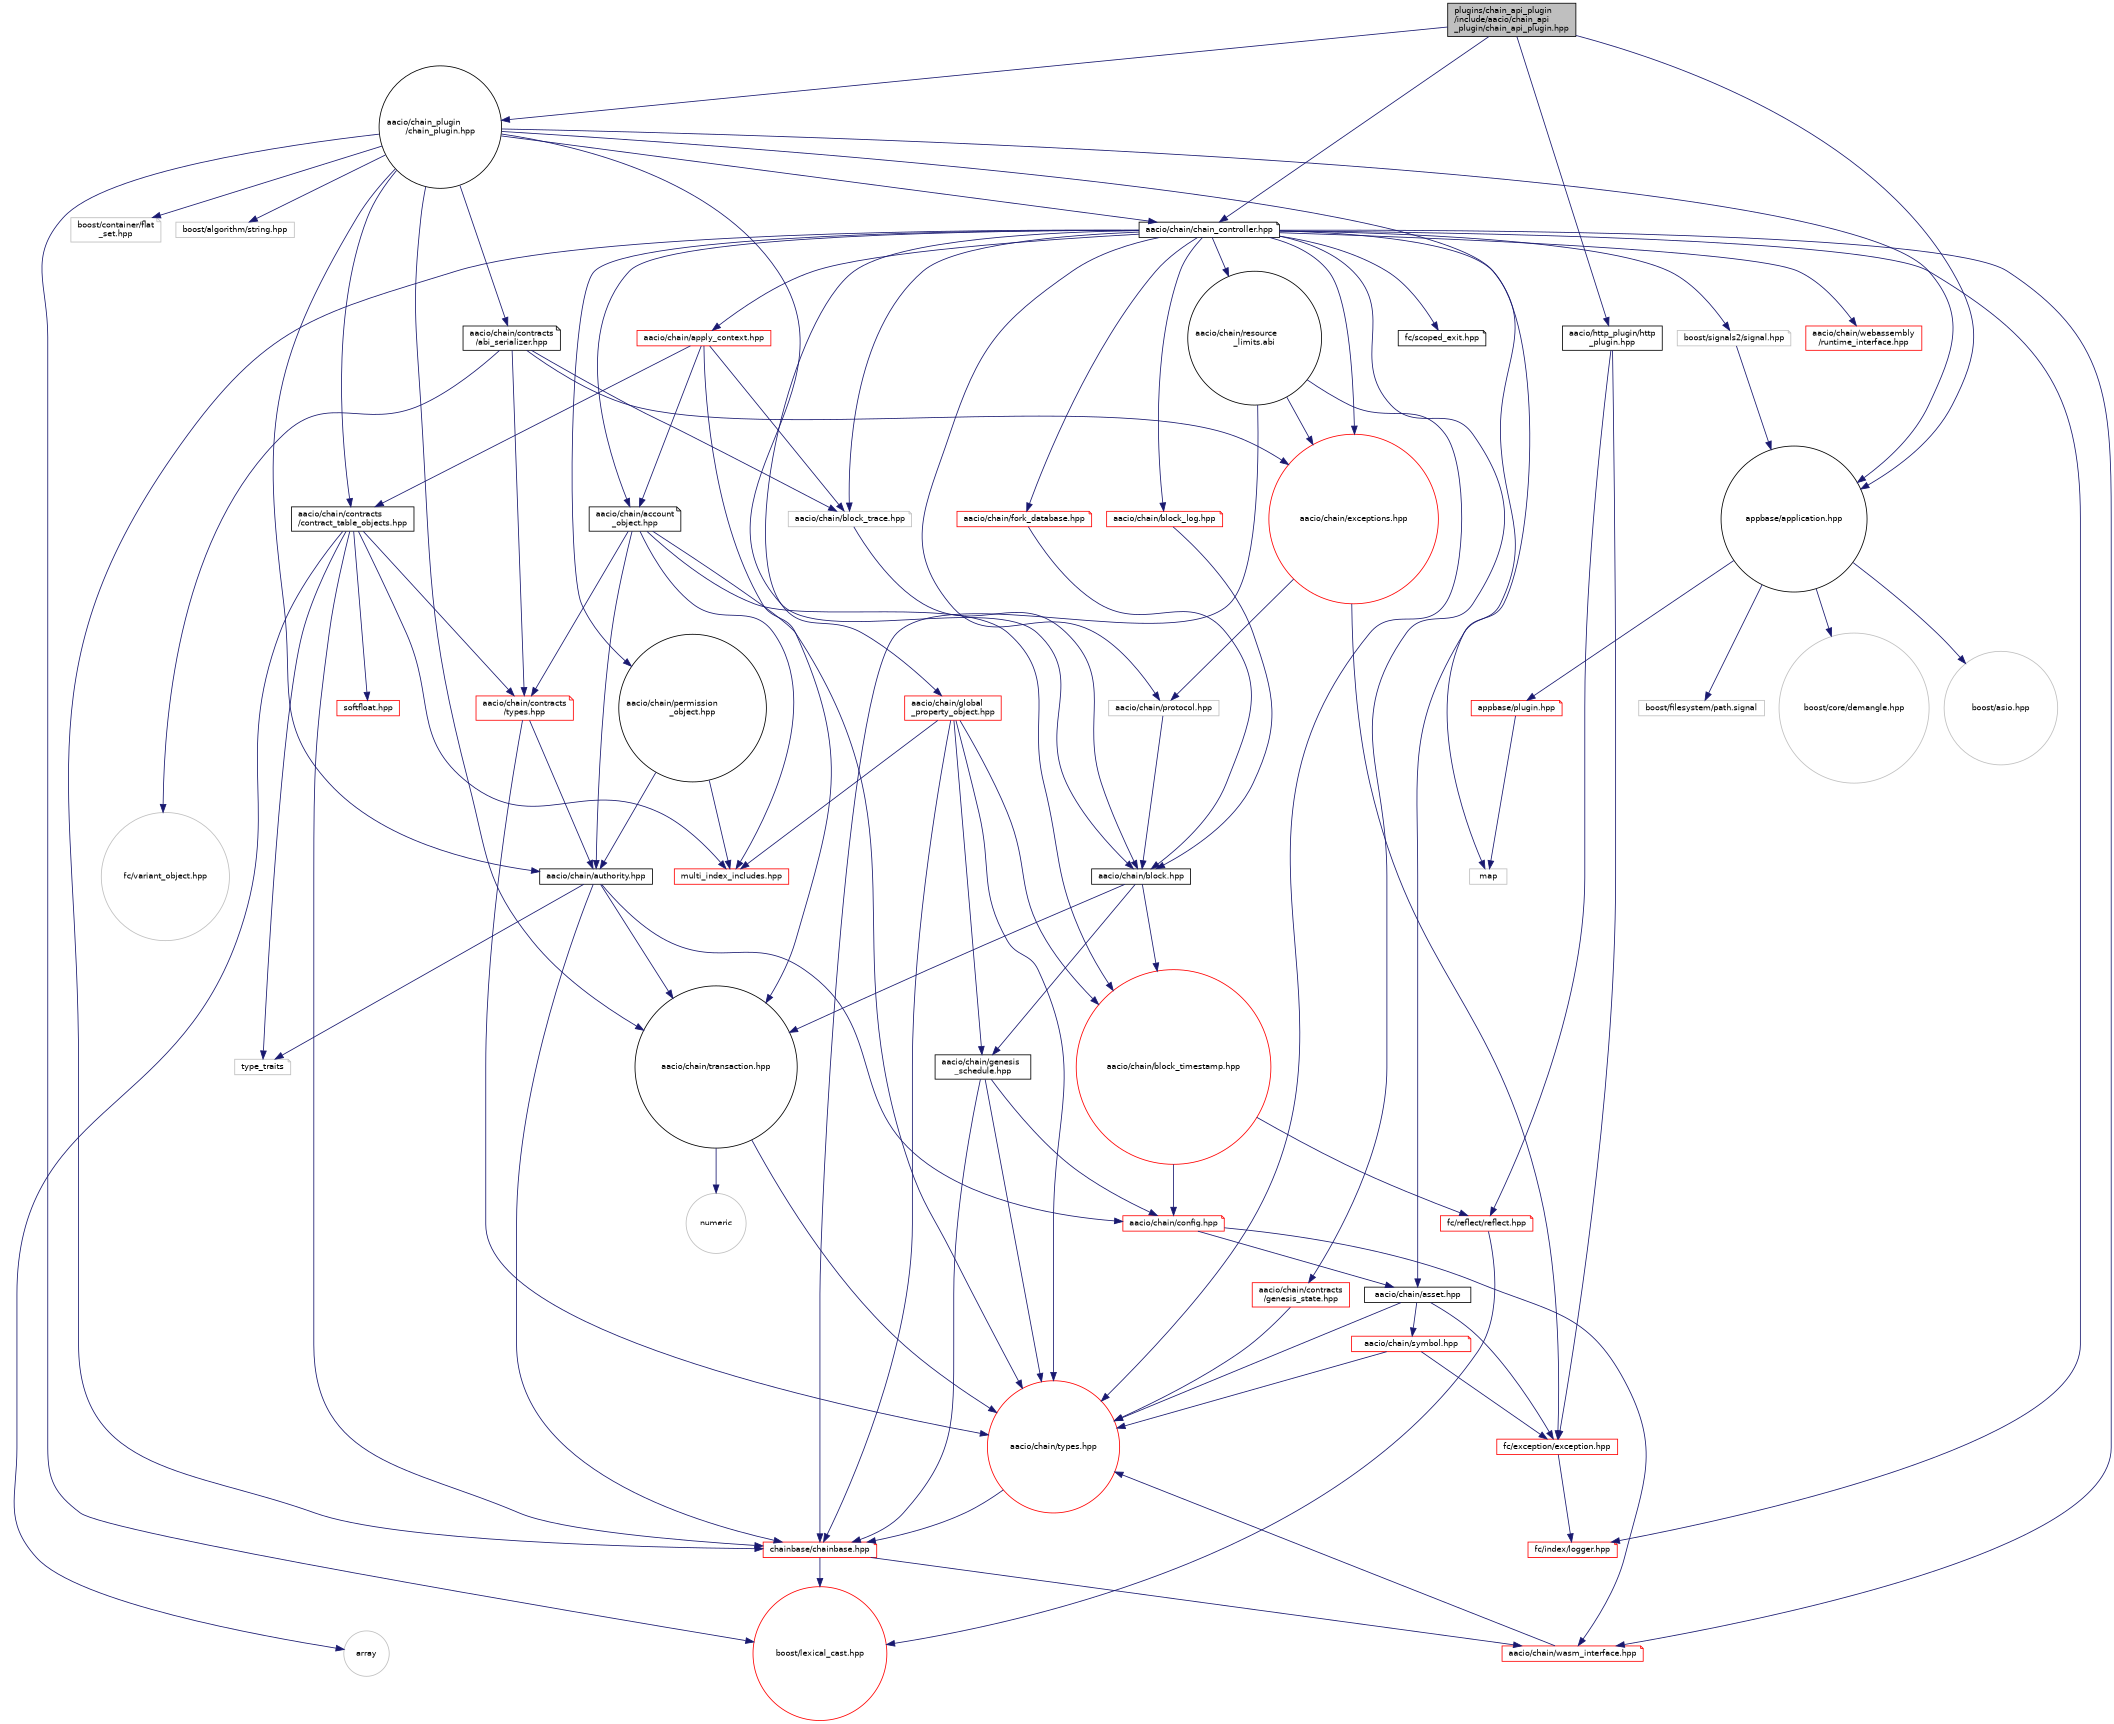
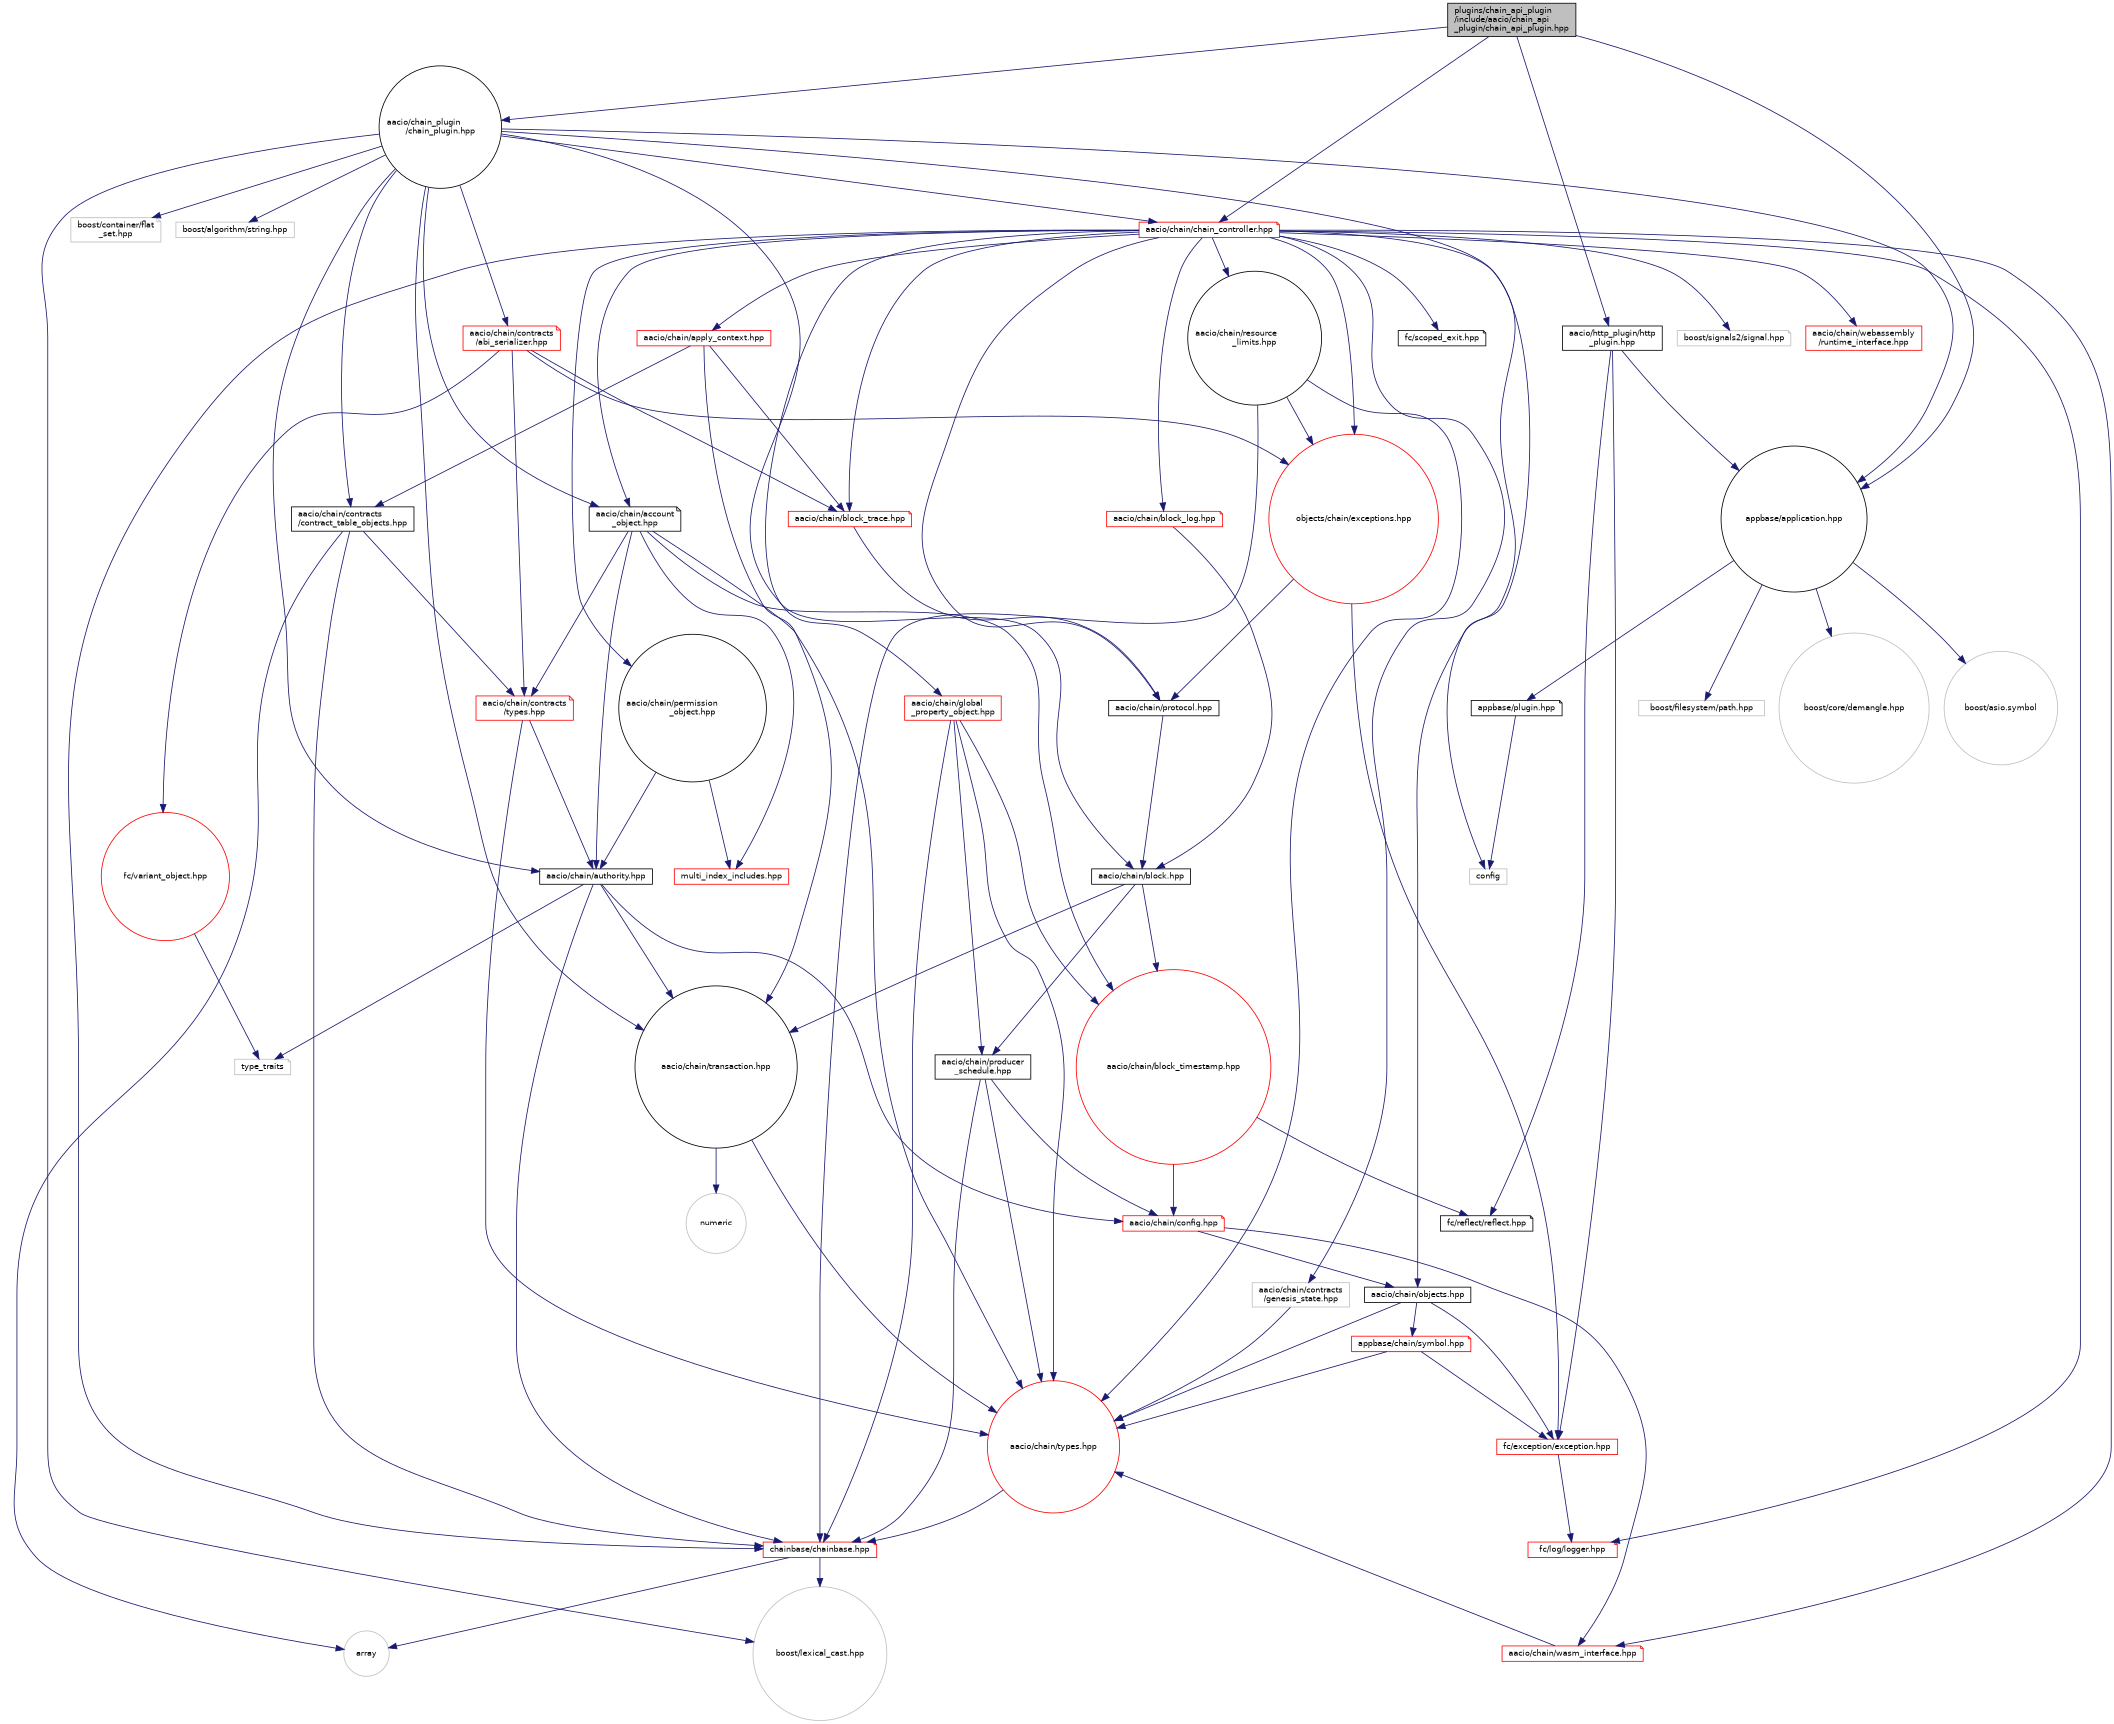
node "aacio/chain/chain_controller.hpp": color black -> red
node "aacio/chain/contracts /abi_serializer.hpp": color black -> red
node "aacio/chain/resource _limits.abi": label "aacio/chain/resource _limits.abi" -> "aacio/chain/resource _limits.hpp"
edge "boost/signals2/signal.hpp" -> "appbase/application.hpp": now "aacio/http_plugin/http _plugin.hpp" -> "appbase/application.hpp"
edge "aacio/chain/apply_context.hpp" -> "aacio/chain/account _object.hpp": now "aacio/chain_plugin /chain_plugin.hpp" -> "aacio/chain/account _object.hpp"
node "aacio/chain/block_trace.hpp": color grey75 -> red
node "aacio/chain/fork_database.hpp": removed
node "aacio/chain/exceptions.hpp": label "aacio/chain/exceptions.hpp" -> "objects/chain/exceptions.hpp"
edge "aacio/chain/block_trace.hpp" -> "aacio/chain/block.hpp": now "aacio/chain/block_trace.hpp" -> "aacio/chain/protocol.hpp"
node "softfloat.hpp": removed
node "aacio/chain/protocol.hpp": color grey75 -> black
node "appbase/plugin.hpp": color red -> black
node "boost/filesystem/path.signal": label "boost/filesystem/path.signal" -> "boost/filesystem/path.hpp"
node "boost/asio.hpp": label "boost/asio.hpp" -> "boost/asio.symbol"
edge "aacio/chain/contracts /contract_table_objects.hpp" -> "multi_index_includes.hpp": removed
edge "aacio/chain/contracts /contract_table_objects.hpp" -> "type_traits": now "fc/variant_object.hpp" -> "type_traits"
edge "aacio/chain/global _property_object.hpp" -> "multi_index_includes.hpp": removed
node "fc/variant_object.hpp": color grey75 -> red
node "map": label "map" -> "config"
node "aacio/chain/genesis _schedule.hpp": label "aacio/chain/genesis _schedule.hpp" -> "aacio/chain/producer _schedule.hpp"
node "fc/reflect/reflect.hpp": color red -> black
node "aacio/chain/contracts /genesis_state.hpp": color red -> grey75
node "aacio/chain/asset.hpp": label "aacio/chain/asset.hpp" -> "aacio/chain/objects.hpp"
node "aacio/chain/symbol.hpp": label "aacio/chain/symbol.hpp" -> "appbase/chain/symbol.hpp"
edge "fc/reflect/reflect.hpp" -> "boost/lexical_cast.hpp": removed
node "fc/index/logger.hpp": label "fc/index/logger.hpp" -> "fc/log/logger.hpp"
edge "chainbase/chainbase.hpp" -> "aacio/chain/wasm_interface.hpp": now "chainbase/chainbase.hpp" -> "array"
node "boost/lexical_cast.hpp": color red -> grey75
